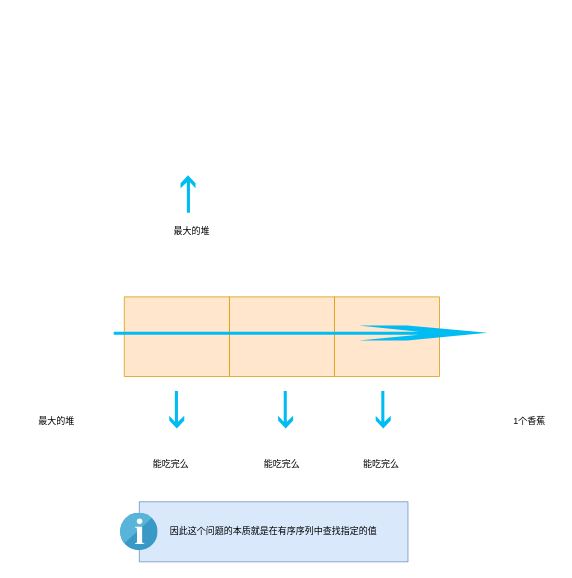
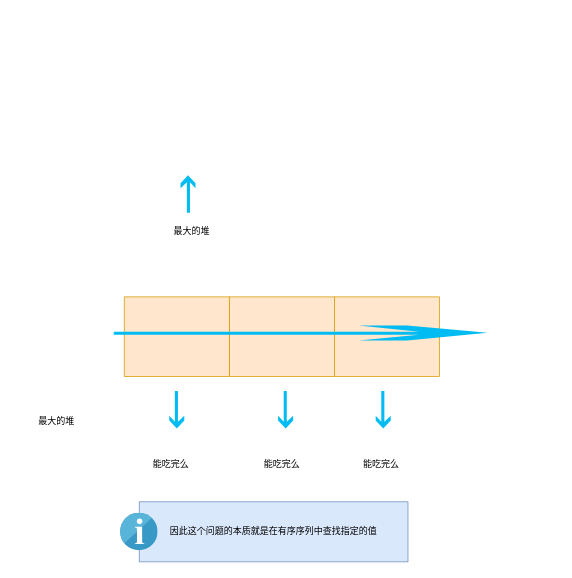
node "1个香蕉": removed
